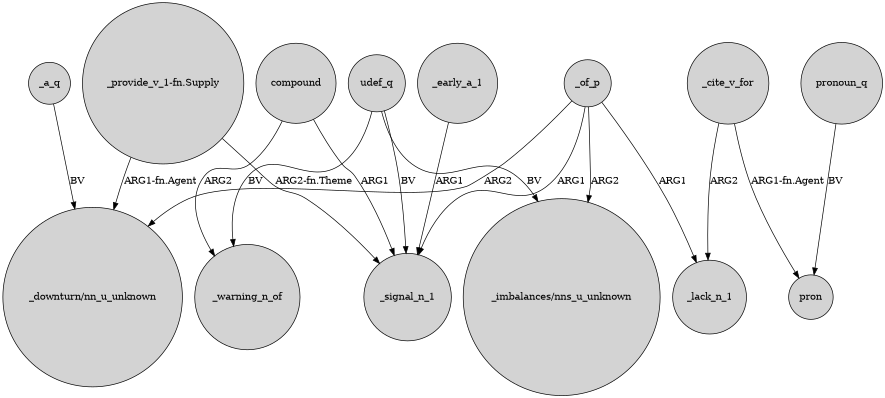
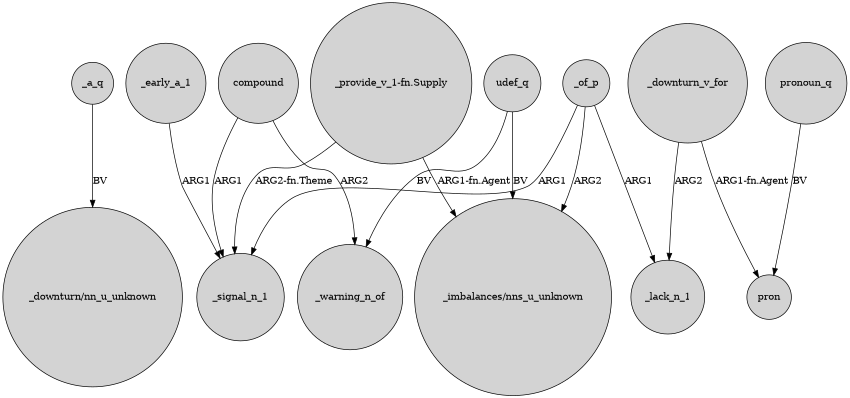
node "_cite_v_for": label "_cite_v_for" -> "_downturn_v_for"
edge "udef_q" -> "_signal_n_1": removed, label "BV"
edge "_provide_v_1-fn.Supply" -> "_downturn/nn_u_unknown": now "_provide_v_1-fn.Supply" -> "_imbalances/nns_u_unknown"
edge "_of_p" -> "_downturn/nn_u_unknown": removed, label "ARG2"
